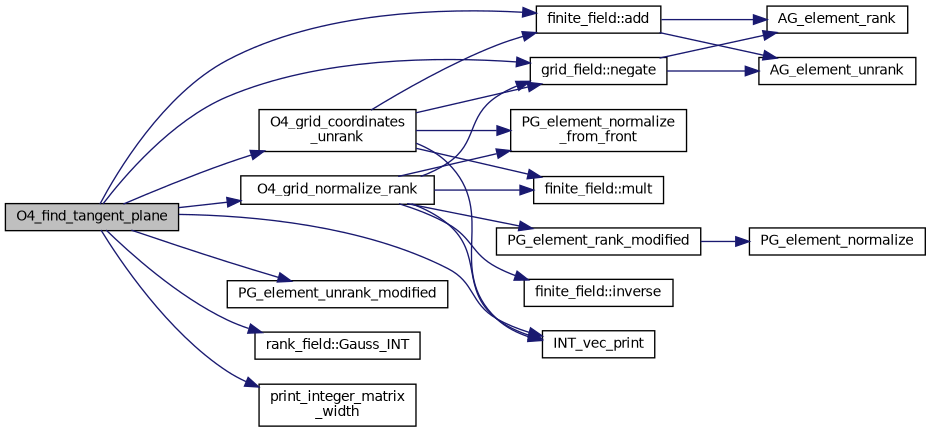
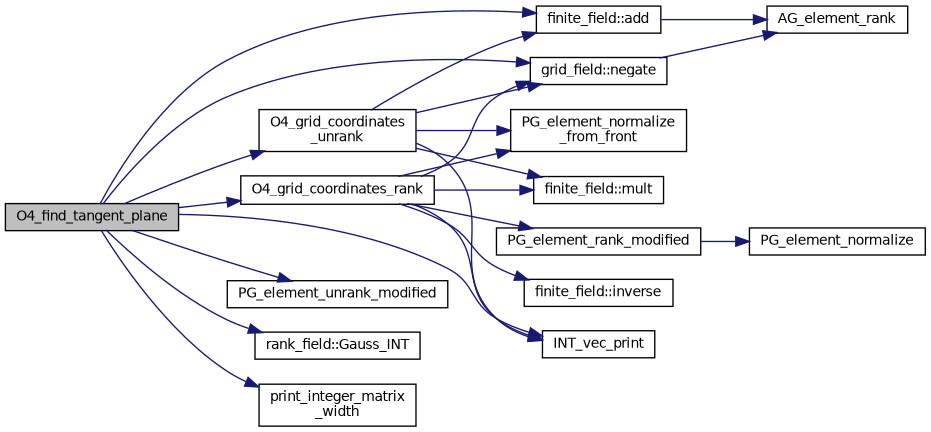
node "AG_element_unrank": removed
node "O4_grid_normalize_rank": label "O4_grid_normalize_rank" -> "O4_grid_coordinates_rank"
